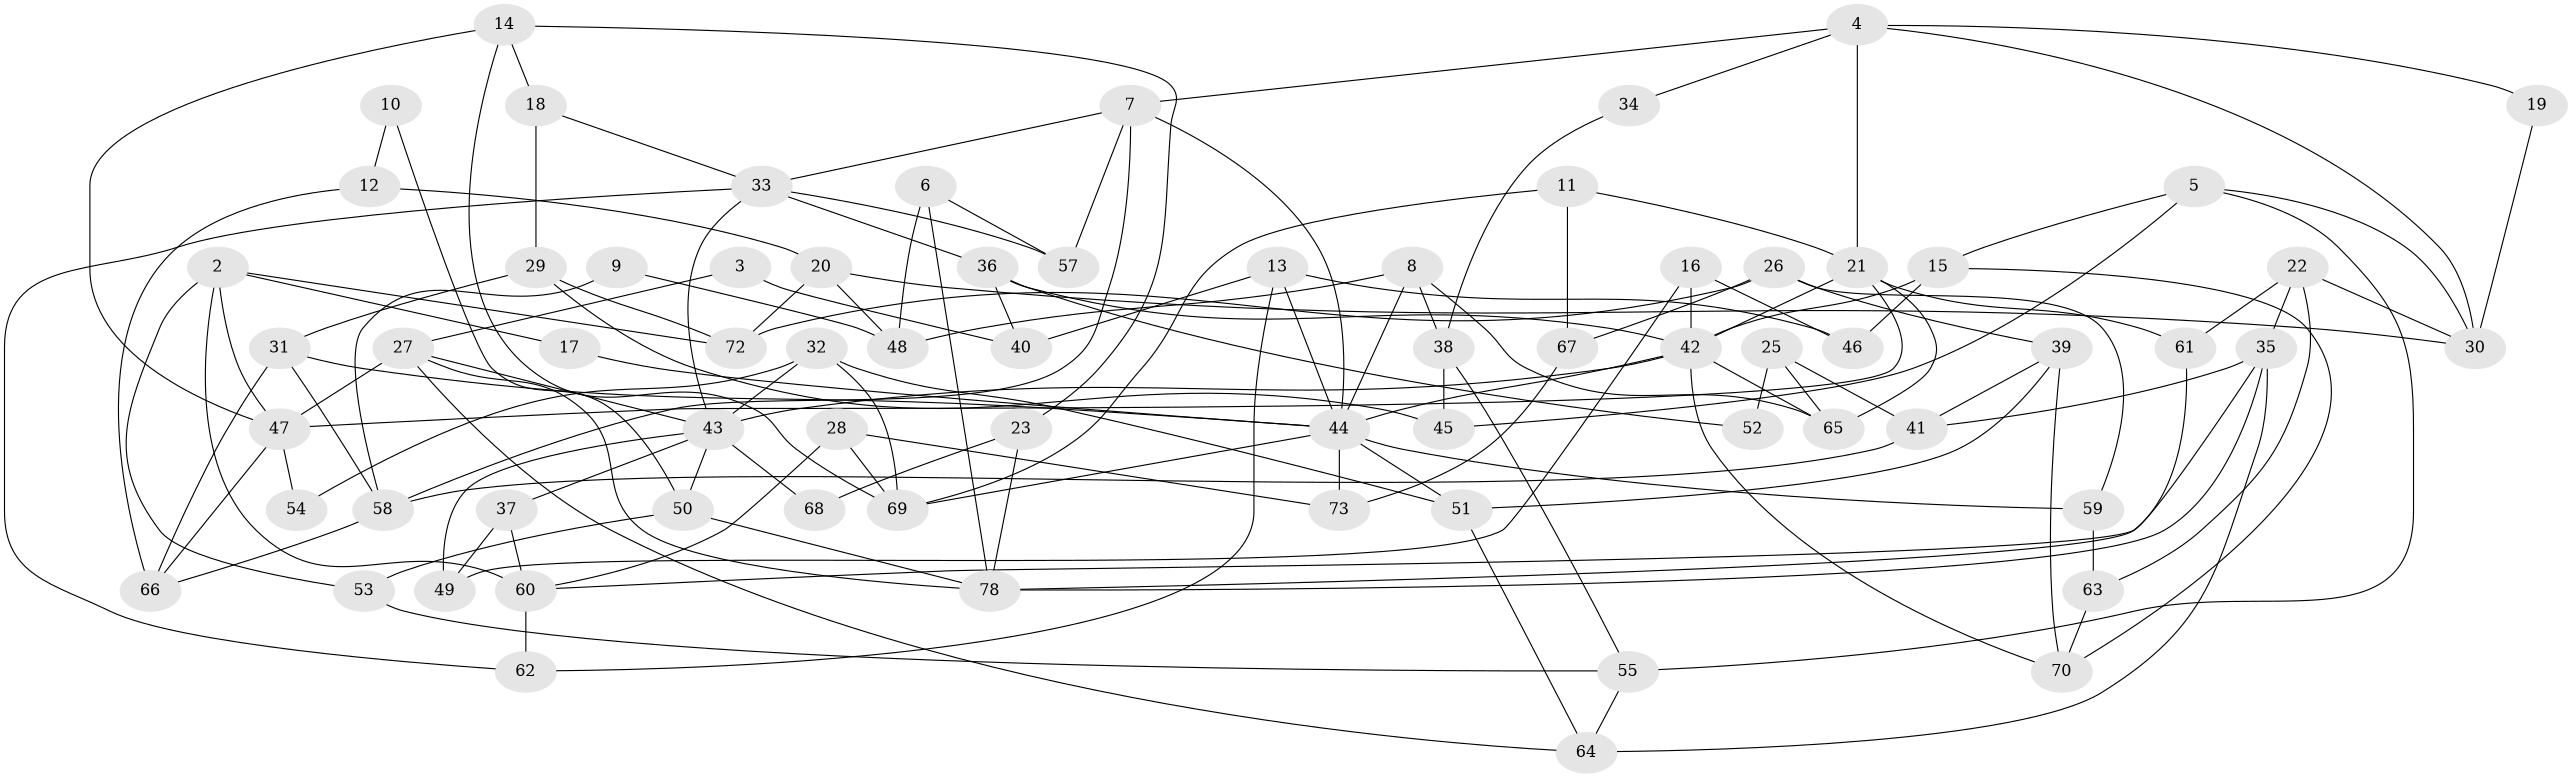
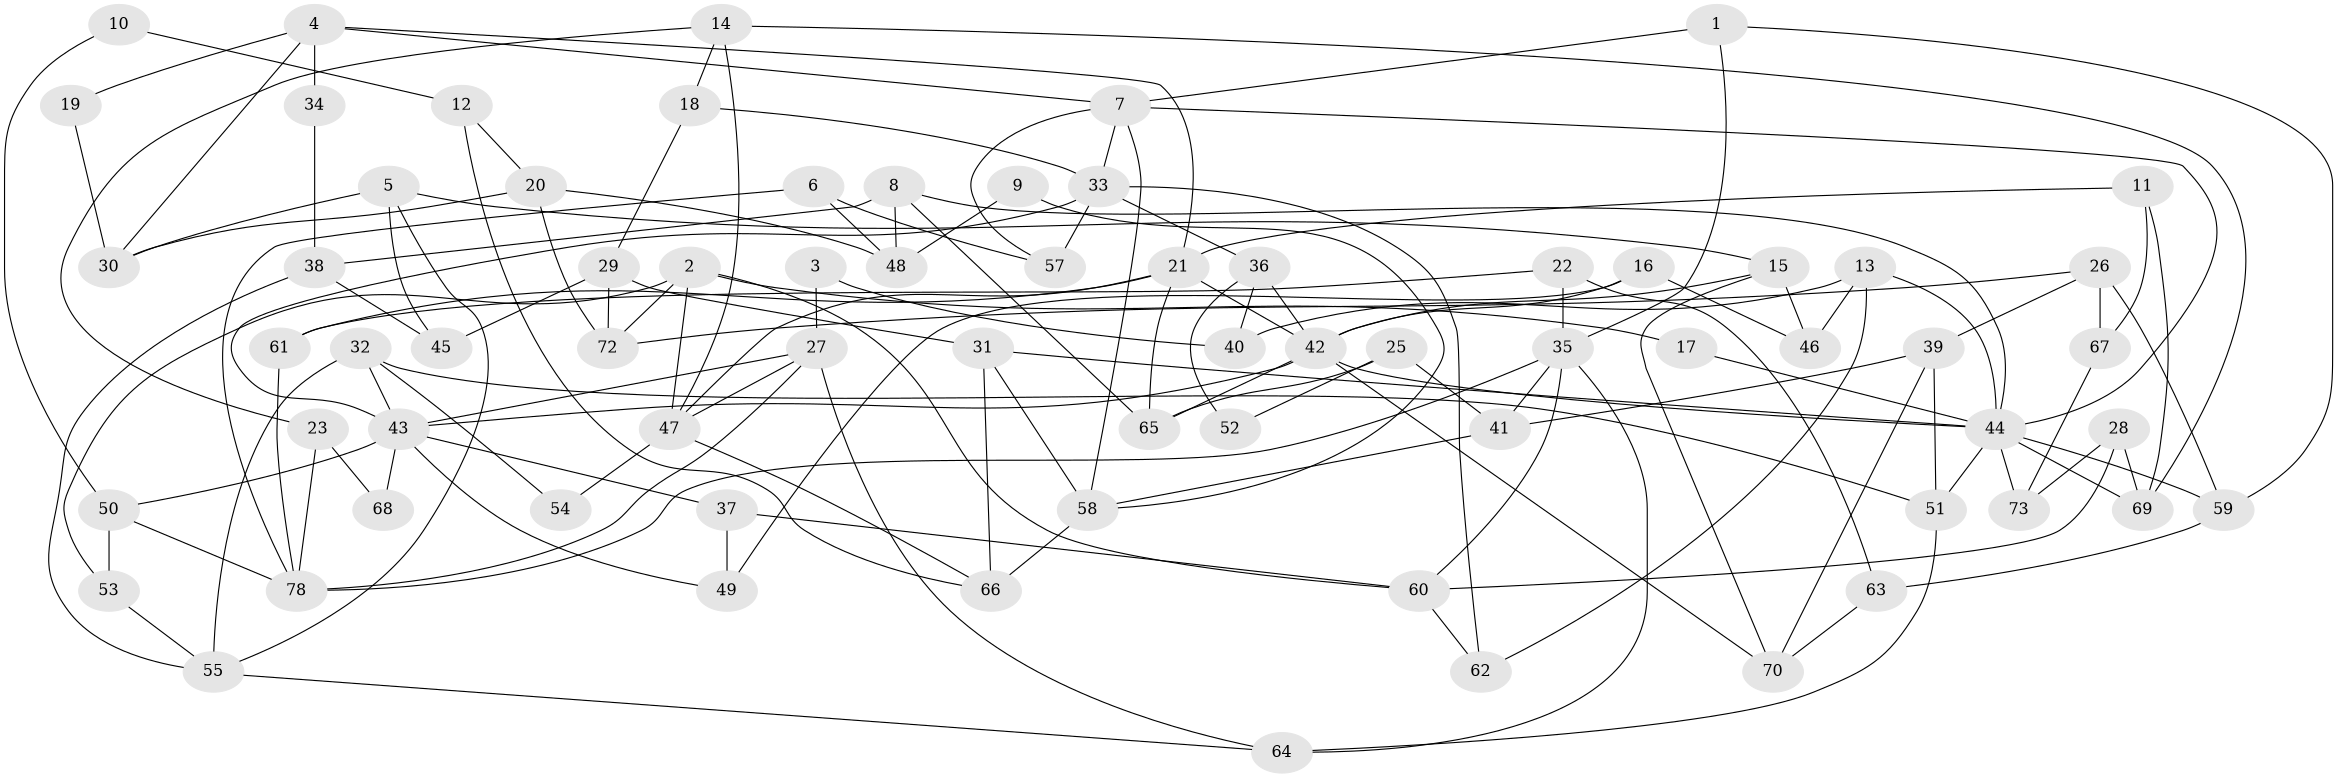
node "1": added
edge "22" -- "30": removed
edge "32" -- "69": now "32" -- "55"
